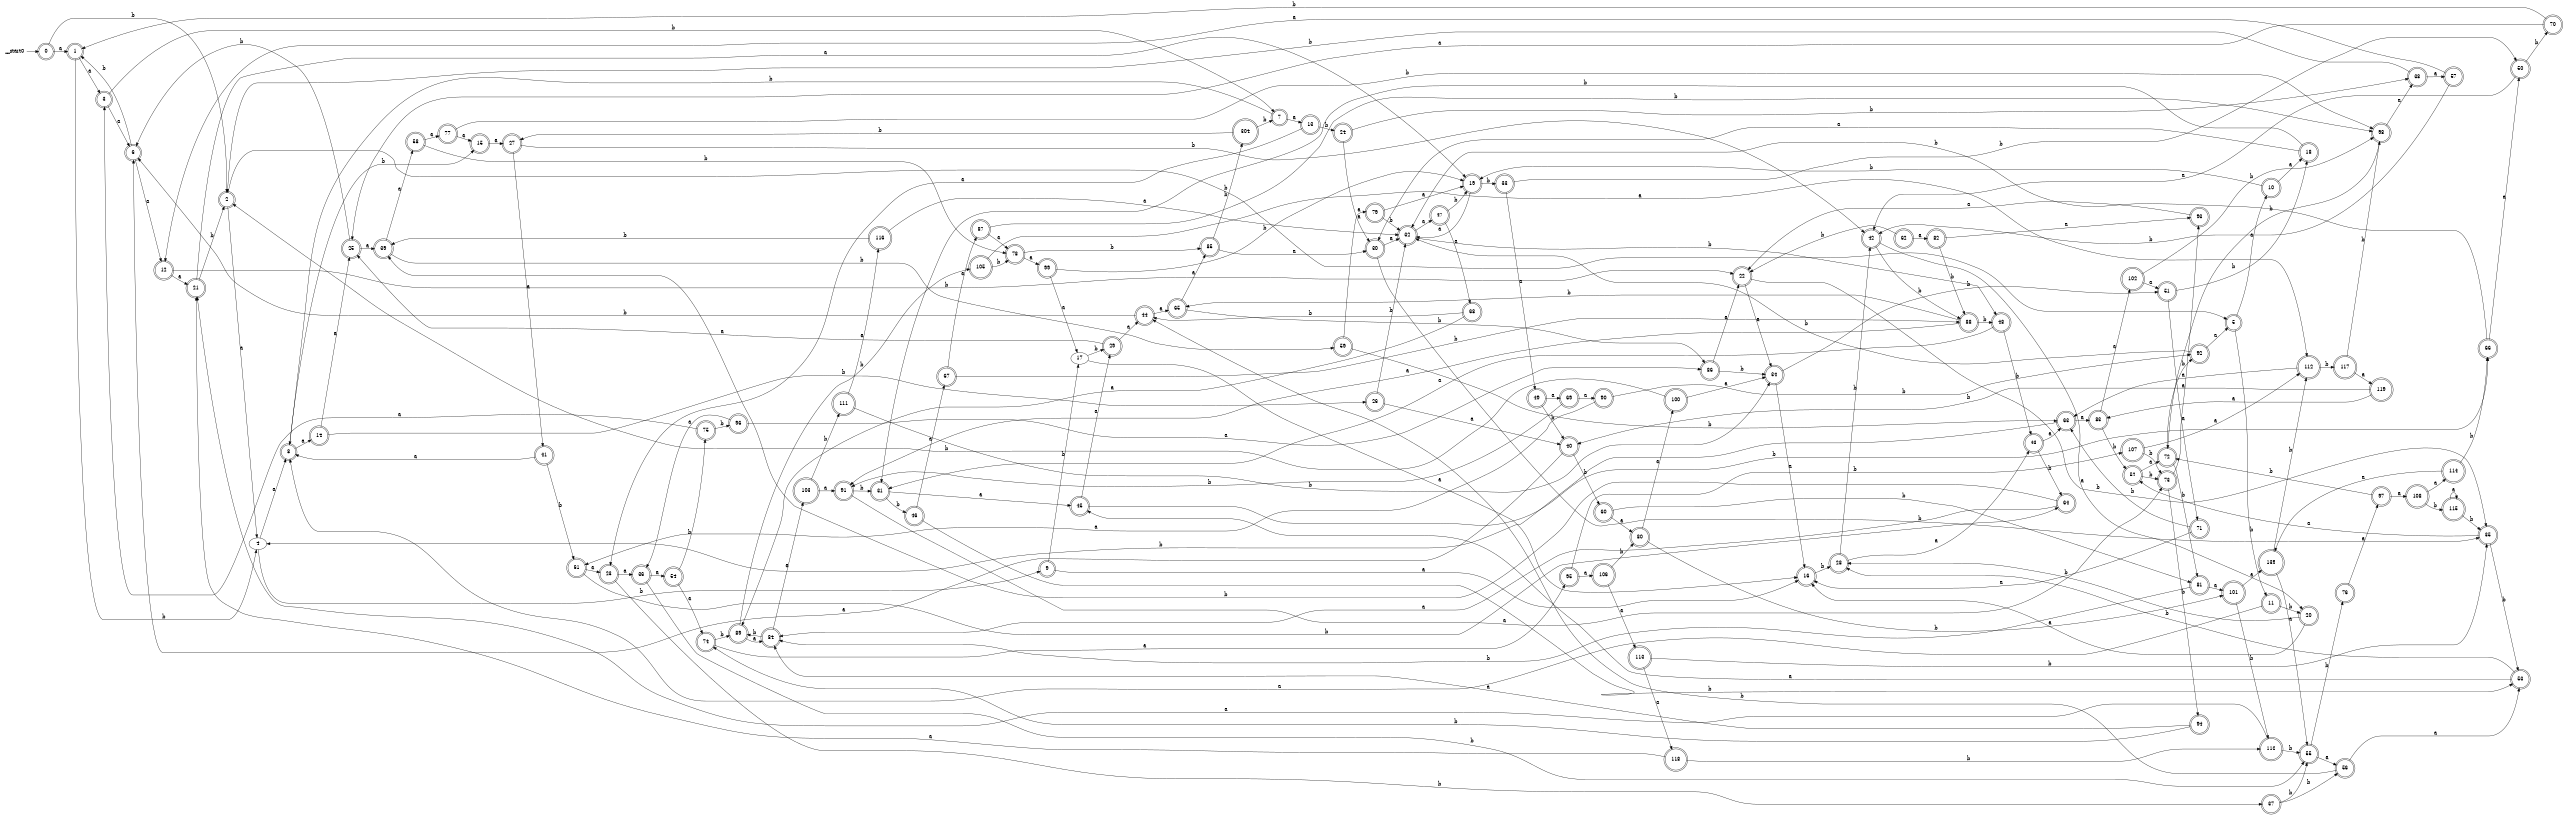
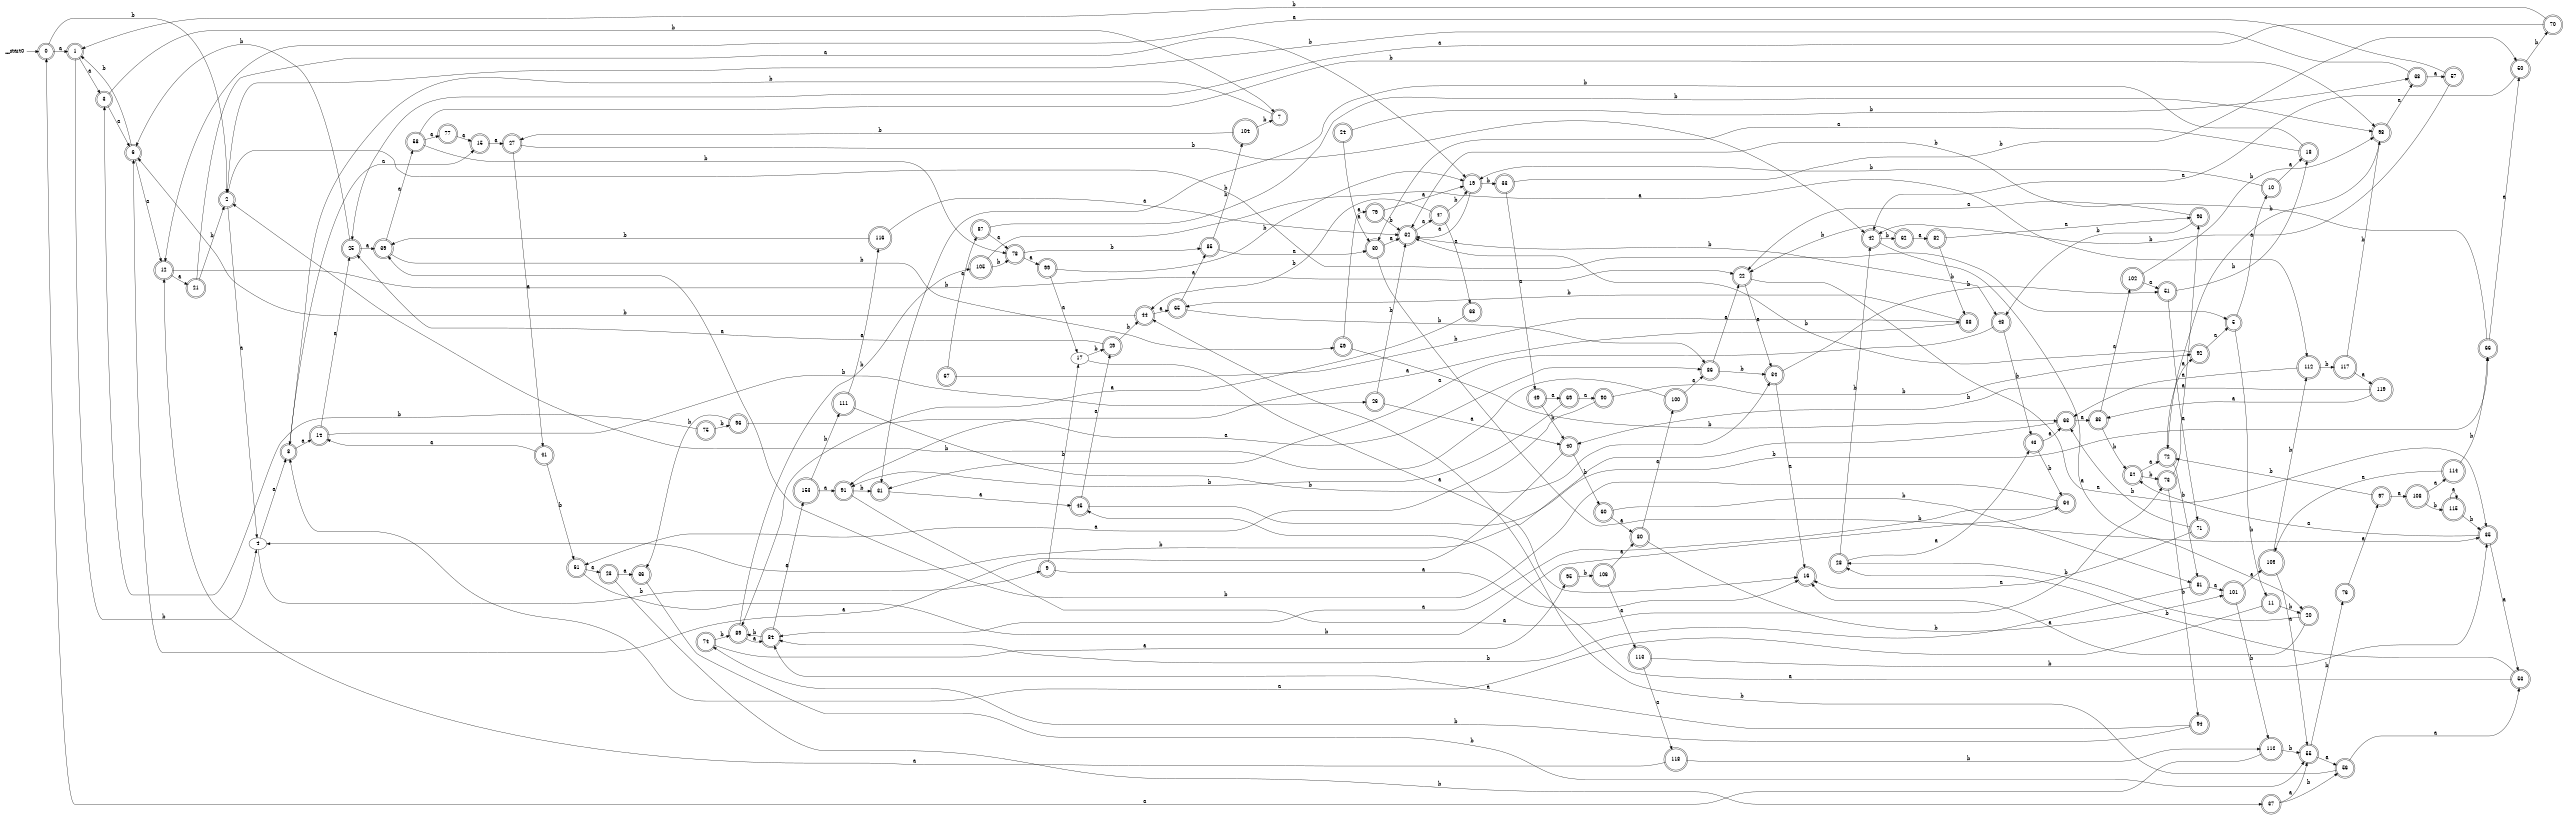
edge "77" -> "98": now "58" -> "98"
node "13": removed
node "304": label "304" -> "104"
edge "8" -> "15": label "b" -> "a"
edge "42" -> "88": now "42" -> "62"
edge "68" -> "44": now "47" -> "44"
edge "88" -> "48": now "93" -> "48"
edge "29" -> "44": label "a" -> "b"
edge "72" -> "92": label "b" -> "a"
edge "100" -> "34": now "100" -> "86"
edge "75" -> "3": label "a" -> "b"
edge "96" -> "36": label "a" -> "b"
node "107": removed
edge "41" -> "8": now "41" -> "14"
edge "22" -> "35": label "b" -> "a"
node "103": label "103" -> "153"
node "46": removed
edge "106" -> "80": label "b" -> "a"
node "139": label "139" -> "109"
edge "16" -> "28": removed, label "b"
edge "95" -> "106": label "a" -> "b"
node "54": removed
edge "35" -> "53": label "b" -> "a"
edge "110" -> "21": now "110" -> "0"
edge "118" -> "21": now "118" -> "12"
edge "37" -> "55": label "b" -> "a"
